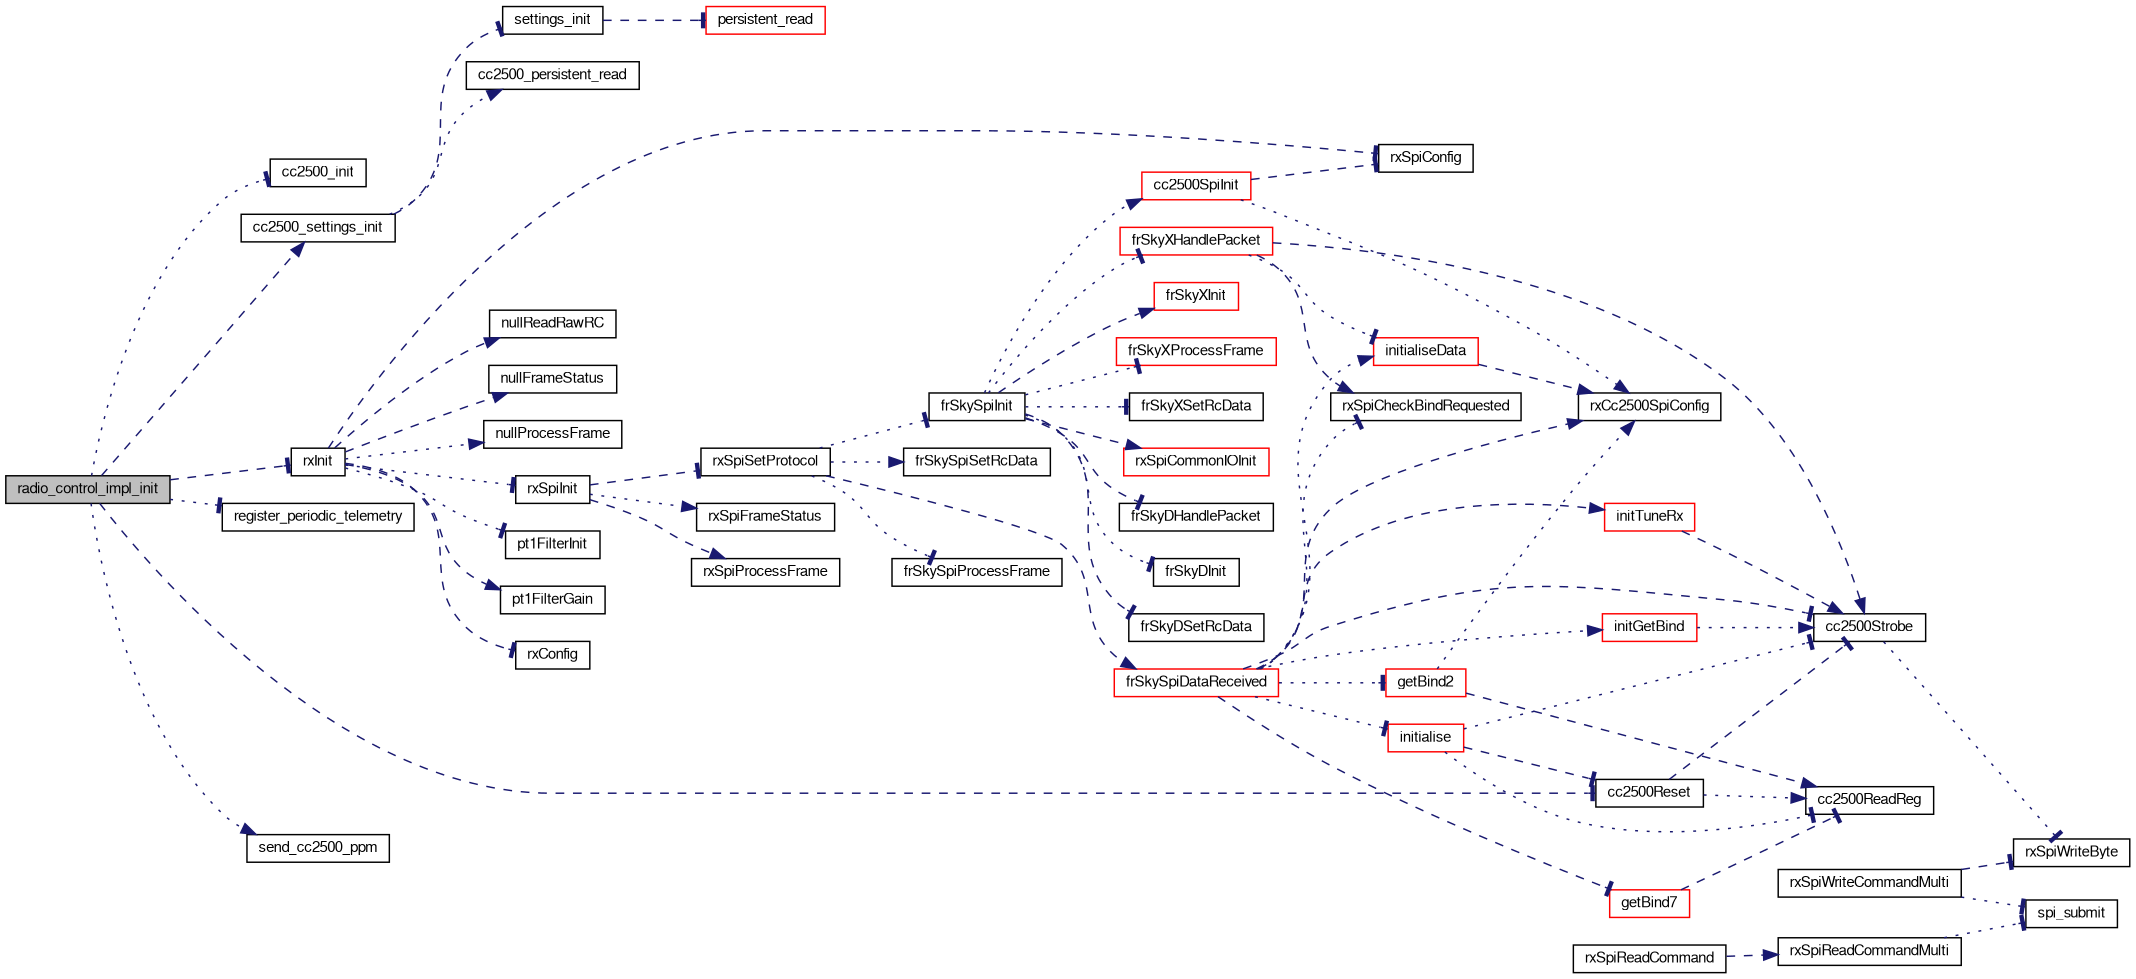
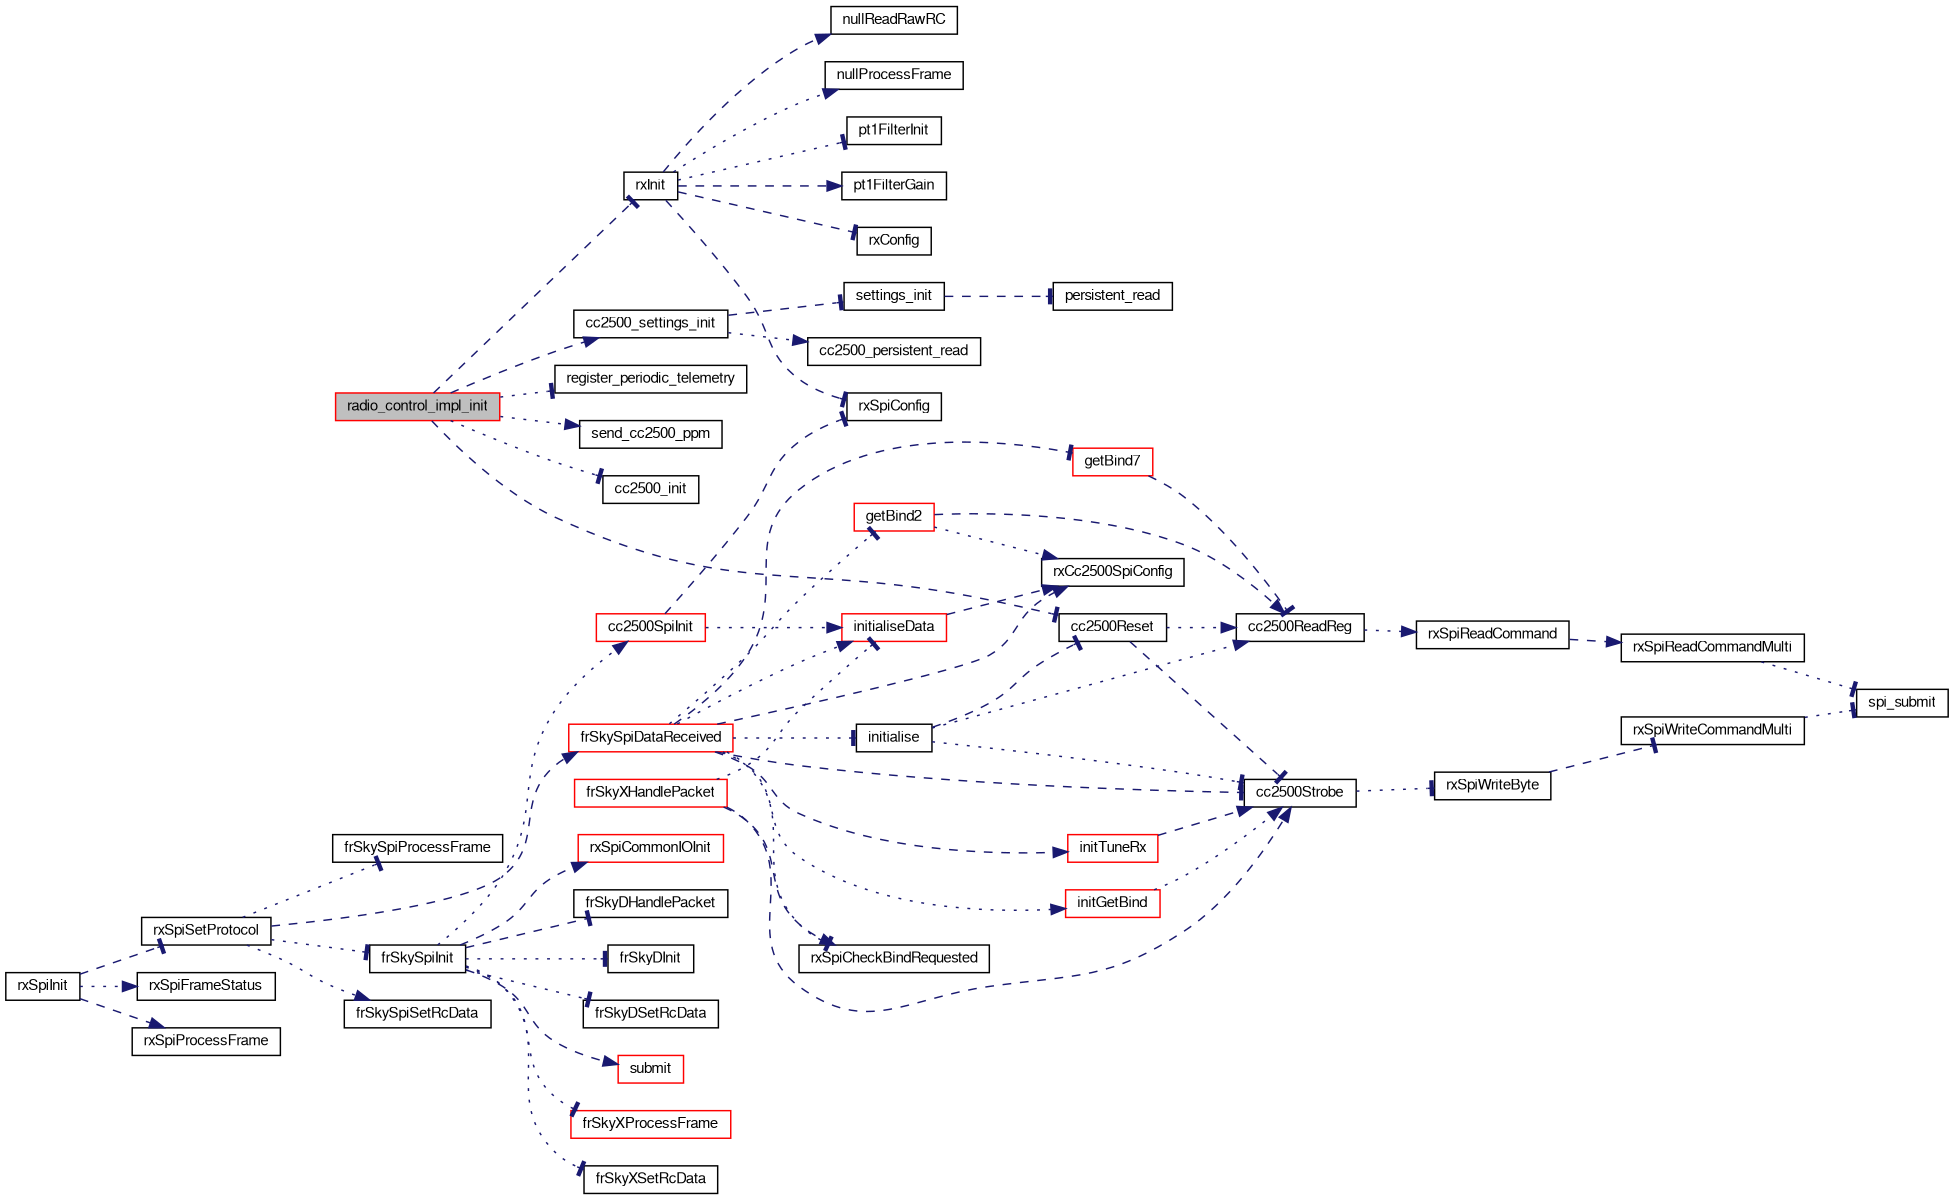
node "persistent_read": color red -> black
edge "cc2500SpiInit" -> "rxCc2500SpiConfig": now "cc2500SpiInit" -> "initialiseData"
node "frSkyXInit": label "frSkyXInit" -> "submit"
edge "frSkySpiInit" -> "frSkyXHandlePacket": removed
node "nullFrameStatus": removed
edge "rxInit" -> "rxSpiInit": removed
node "radio_control_impl_init": color black -> red
edge "frSkySpiInit" -> "frSkyDSetRcData": style dashed -> dotted
edge "cc2500ReadReg" -> "rxSpiReadCommand": added
node "initialise": color red -> black
edge "initialise" -> "cc2500ReadReg": arrowhead tee -> normal
edge "rxSpiWriteCommandMulti" -> "rxSpiWriteByte": reversed
